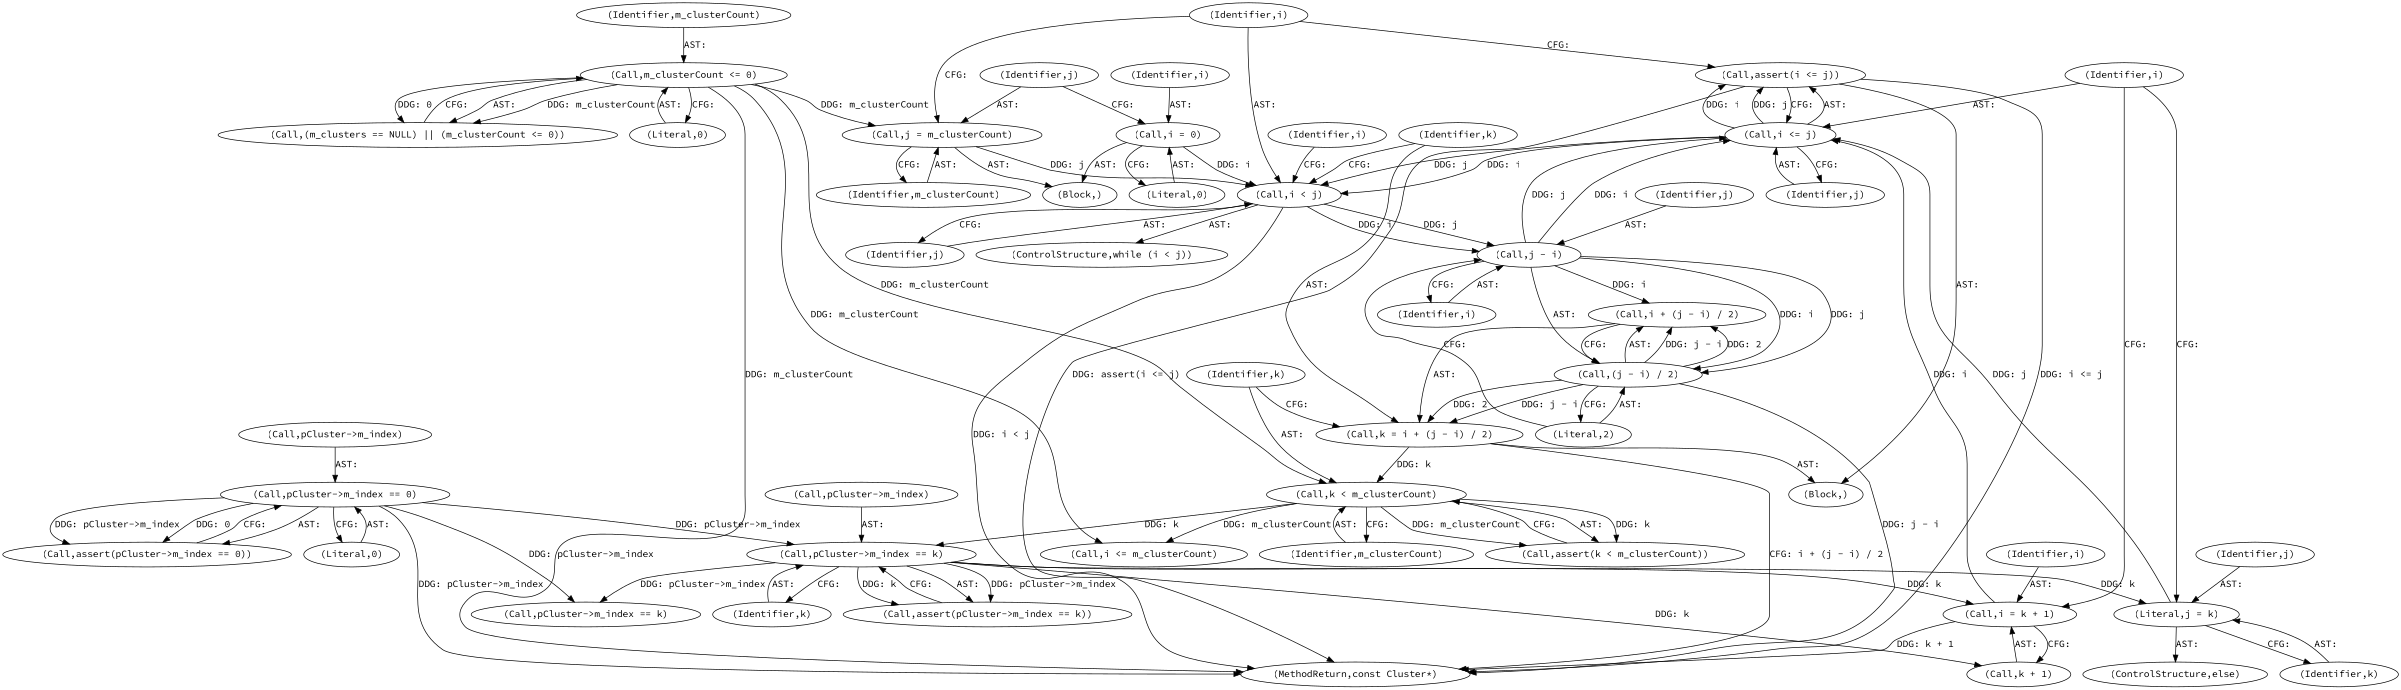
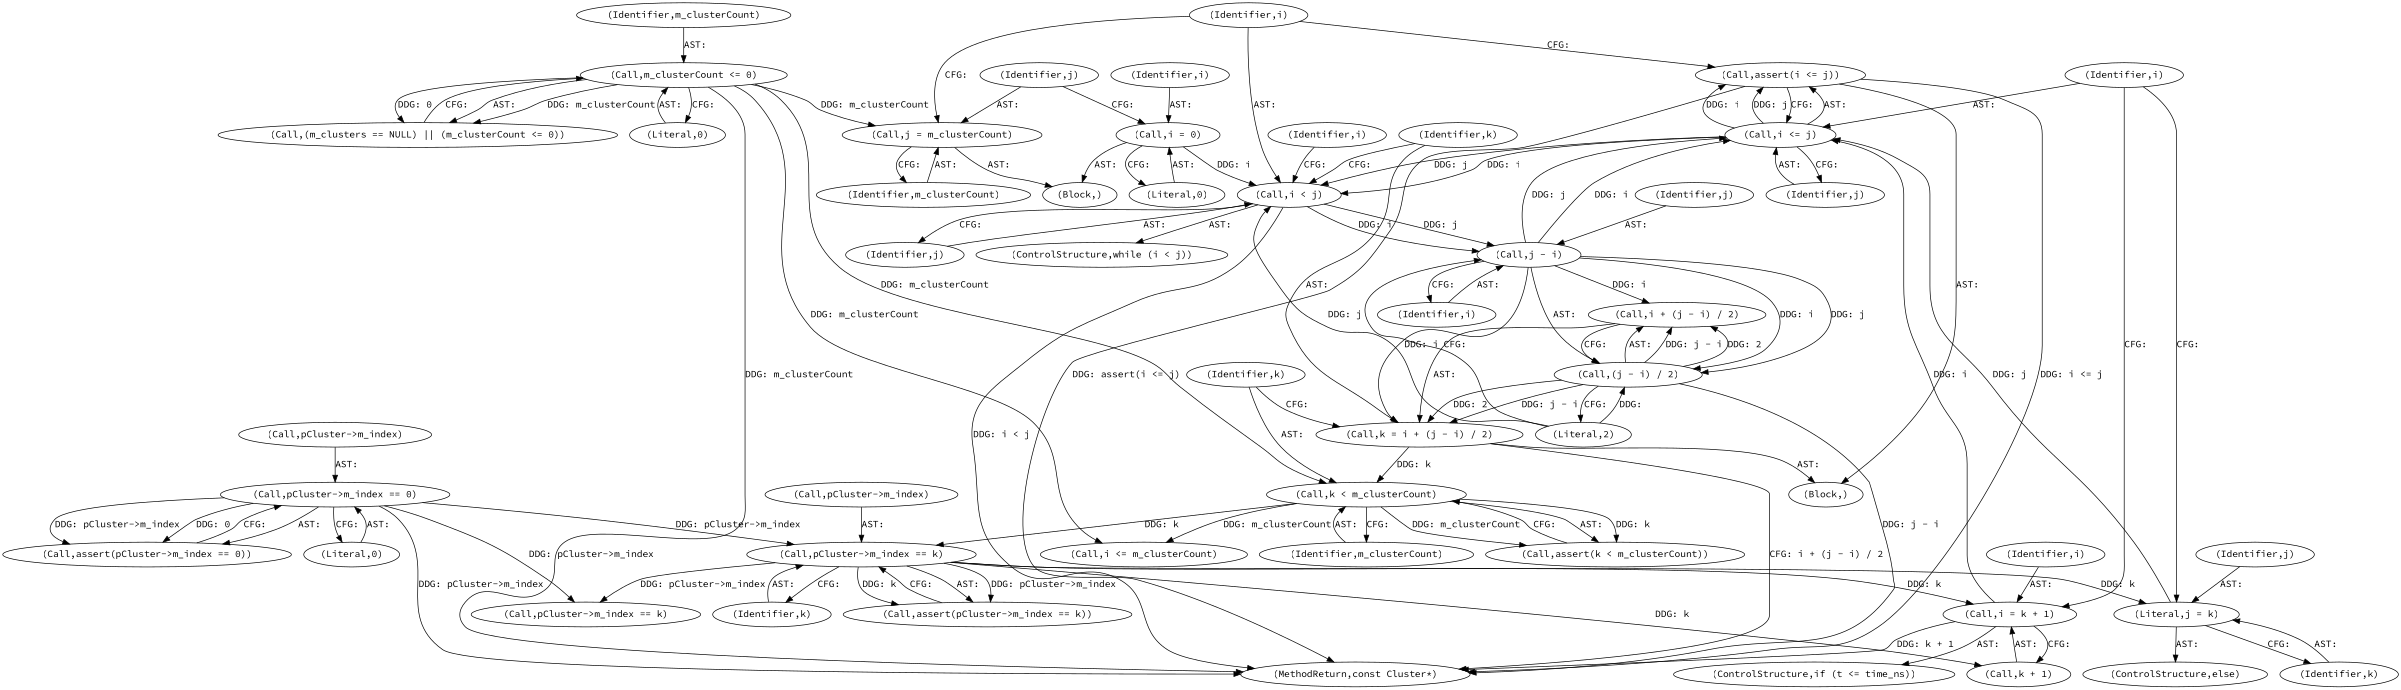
edge "(Call,j = m_clusterCount)" -> "(Call,i < j)": now "(Literal,2)" -> "(Call,i < j)"
edge "(Call,j - i)" -> "(Call,k = i + (j - i) / 2)": added, label "DDG: i"
edge "(Literal,2)" -> "(Call,(j - i) / 2)": label "AST: " -> "DDG: "
node "(ControlStructure,if (t <= time_ns))": added
